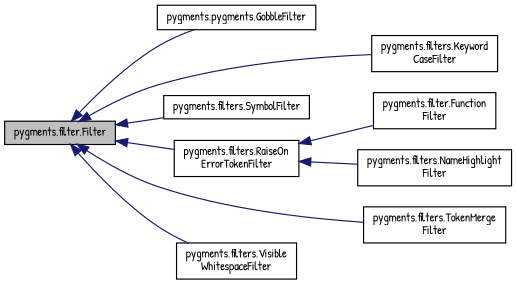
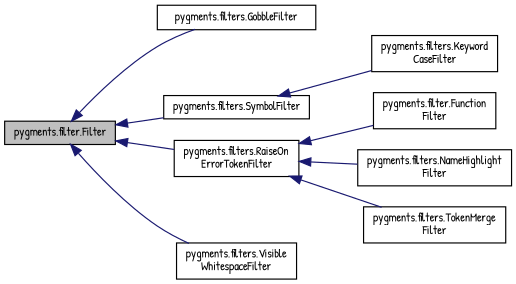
node "pygments.pygments.GobbleFilter": label "pygments.pygments.GobbleFilter" -> "pygments.filters.GobbleFilter"
edge "pygments.filters.Keyword CaseFilter" -> "pygments.filter.Filter": now "pygments.filters.Keyword CaseFilter" -> "pygments.filters.SymbolFilter"
edge "pygments.filters.TokenMerge Filter" -> "pygments.filter.Filter": now "pygments.filters.TokenMerge Filter" -> "pygments.filters.RaiseOn ErrorTokenFilter"
